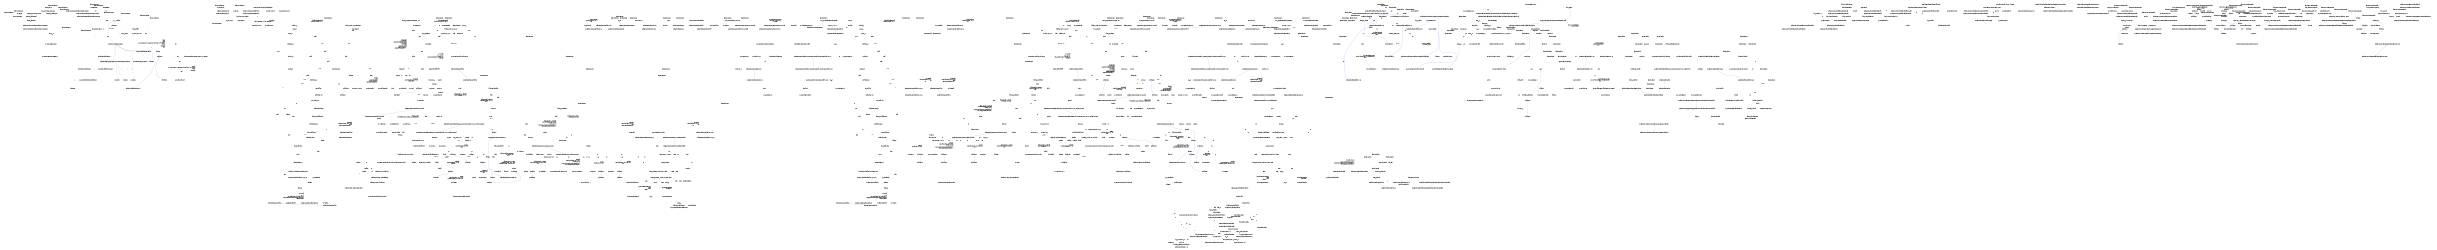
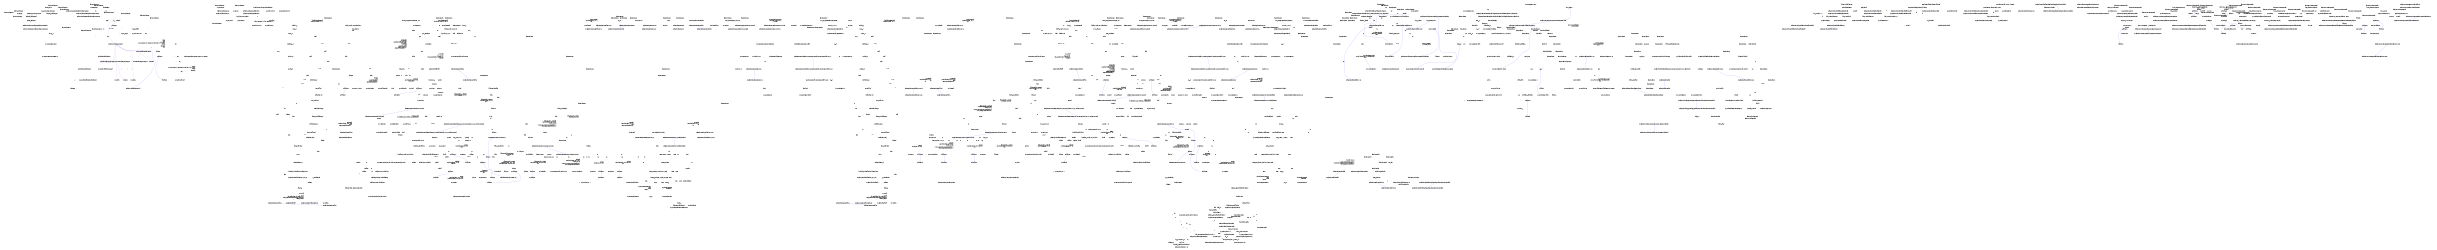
edge "var ids = connection.GetAllItemsFromSet(''recurring-jobs'')" -> "var stateData = connection.GetStateData(dto.LastJobId)": now "var connection = JobStorage.Current.GetConnection()" -> "var stateData = connection.GetStateData(dto.LastJobId)"
